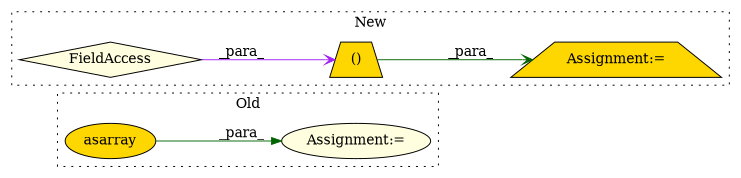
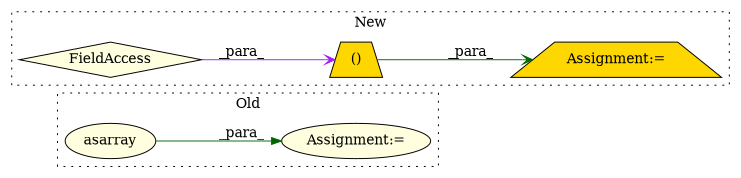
node "asarray": fillcolor gold -> lightyellow
